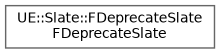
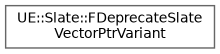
node "UE::Slate::FDeprecateSlate FDeprecateSlate": label "UE::Slate::FDeprecateSlate FDeprecateSlate" -> "UE::Slate::FDeprecateSlate VectorPtrVariant"
